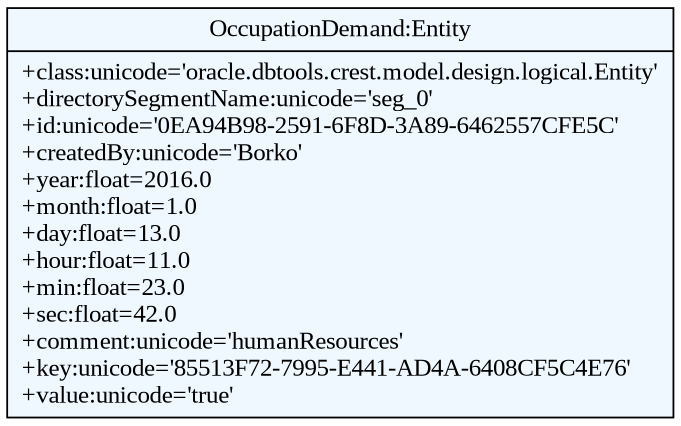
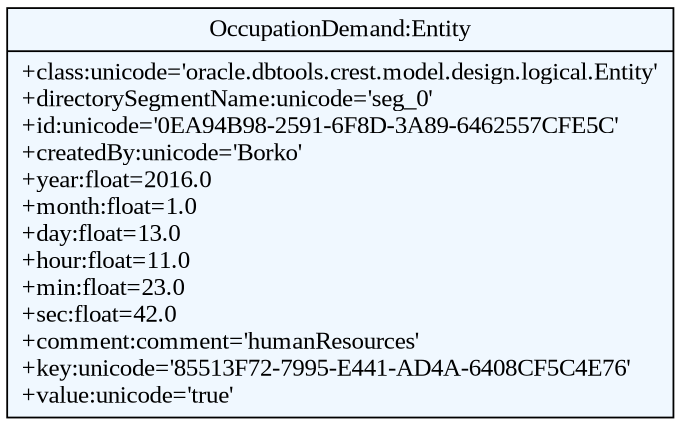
node "OccupationDemand:Entity": text "+comment:unicode='humanResources'" -> "+comment:comment='humanResources'"
